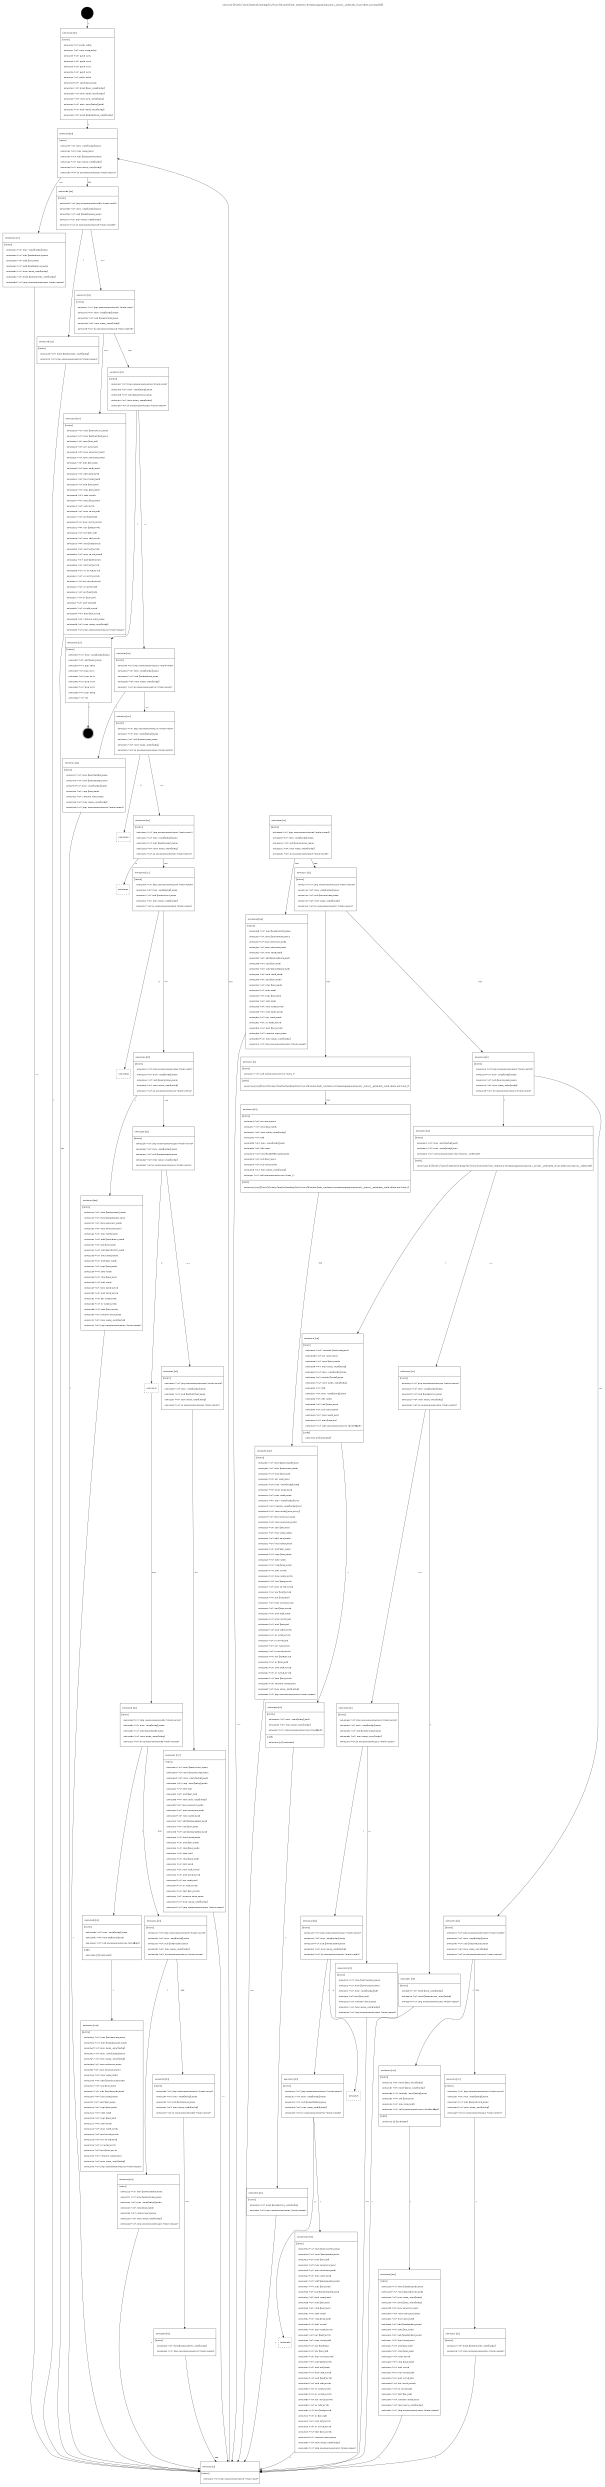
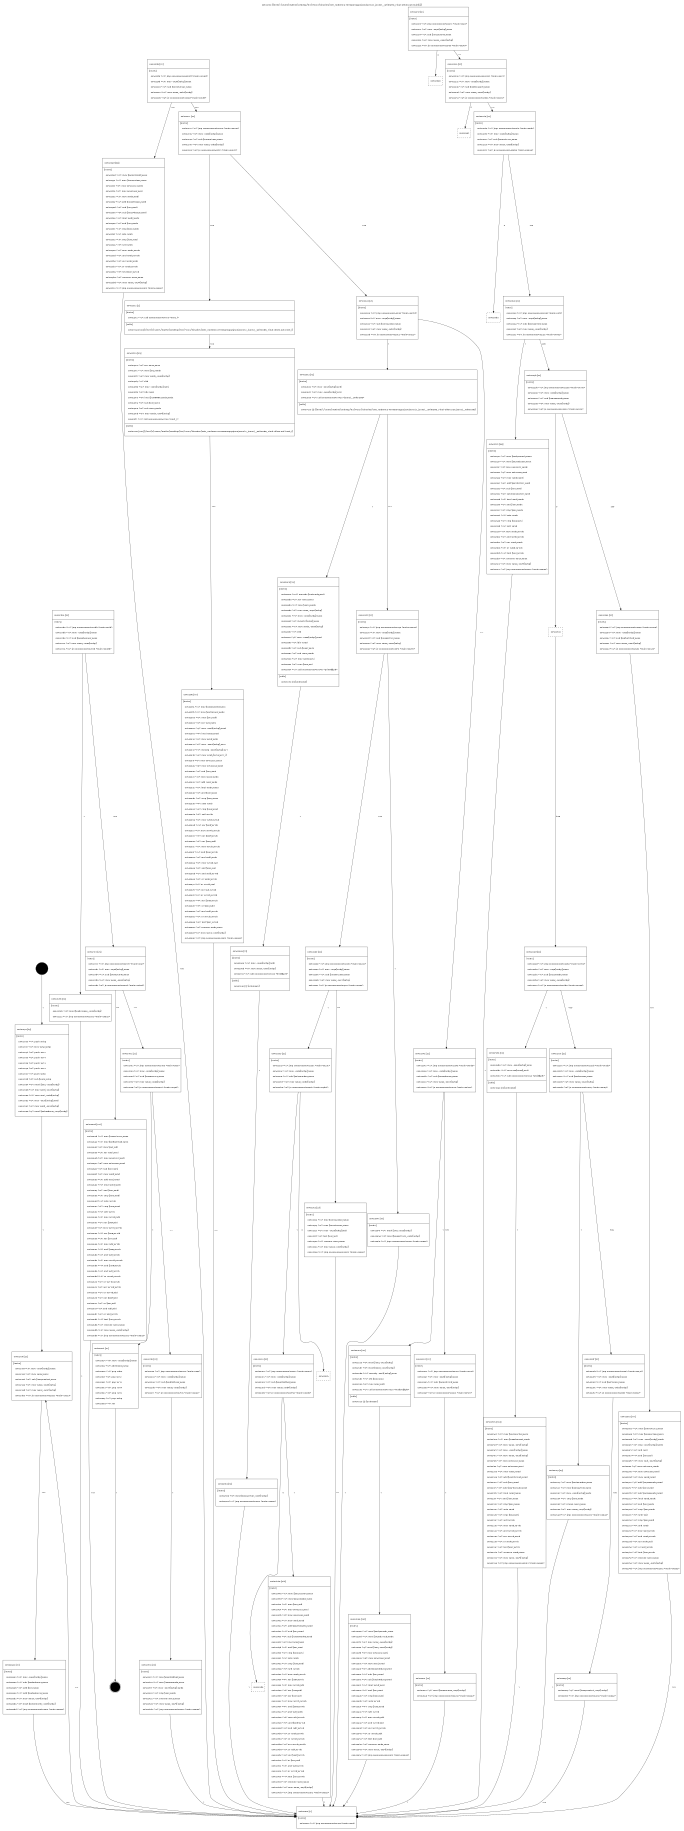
edge "0x40219f [23]" -> "0x4021b6 [22]": removed, label "614"
edge "0x4021fe [25]" -> "0x402217 [25]": removed, label "510"
edge "0x4024e5 [102]" -> "0x402a12 [5]": added, label "1"
